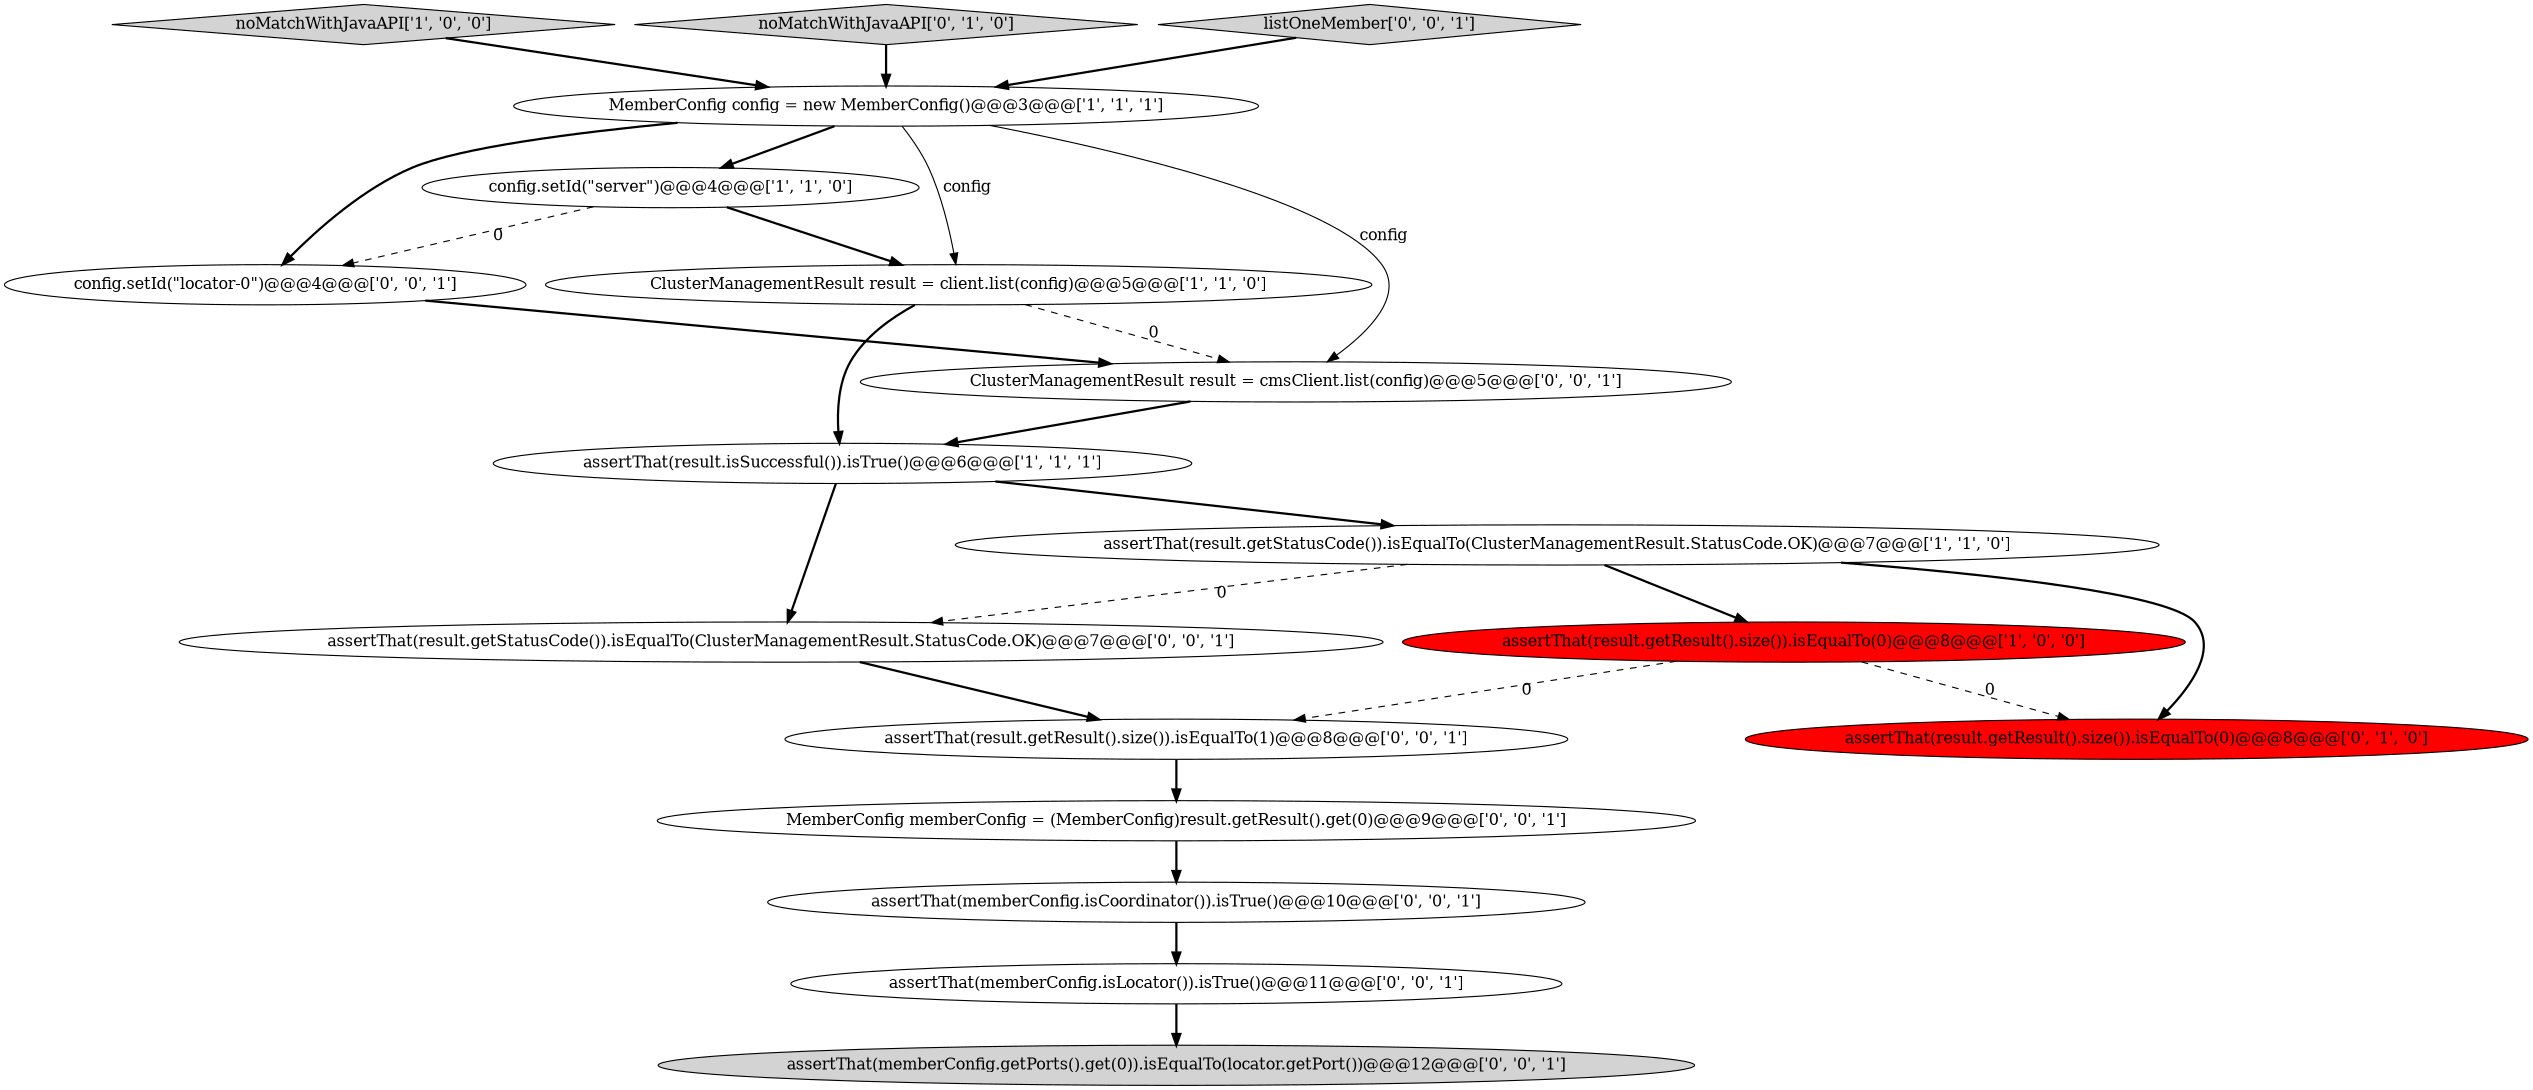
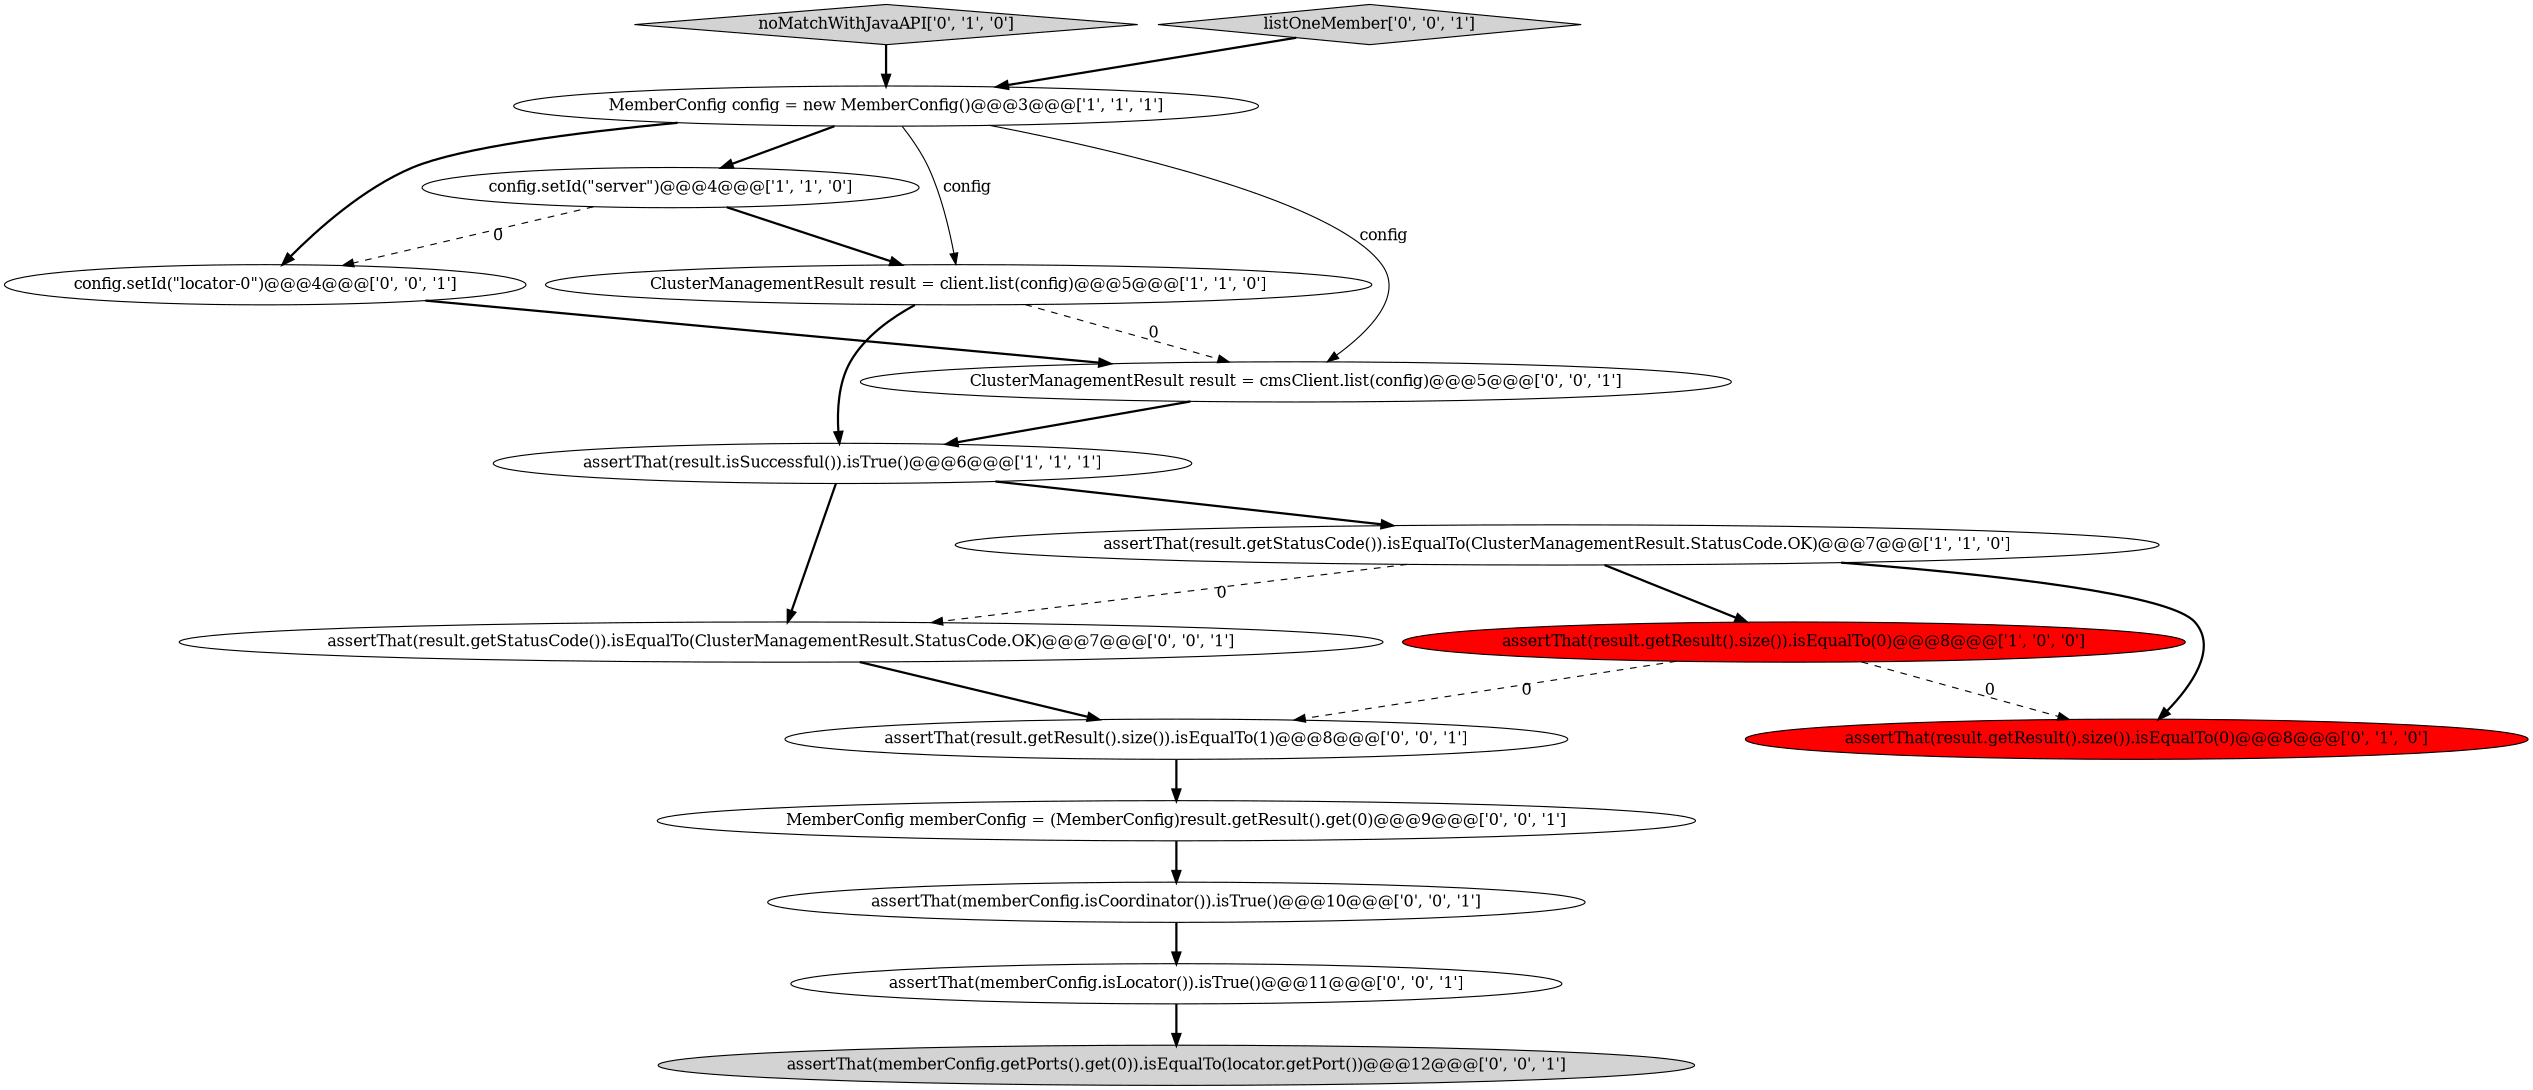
node "noMatchWithJavaAPI['1', '0', '0']": removed
